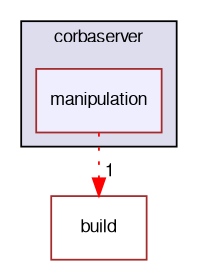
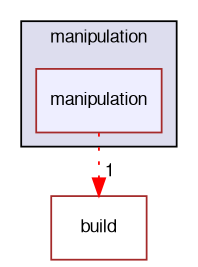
cluster "corbaserver": label "corbaserver" -> "manipulation"
